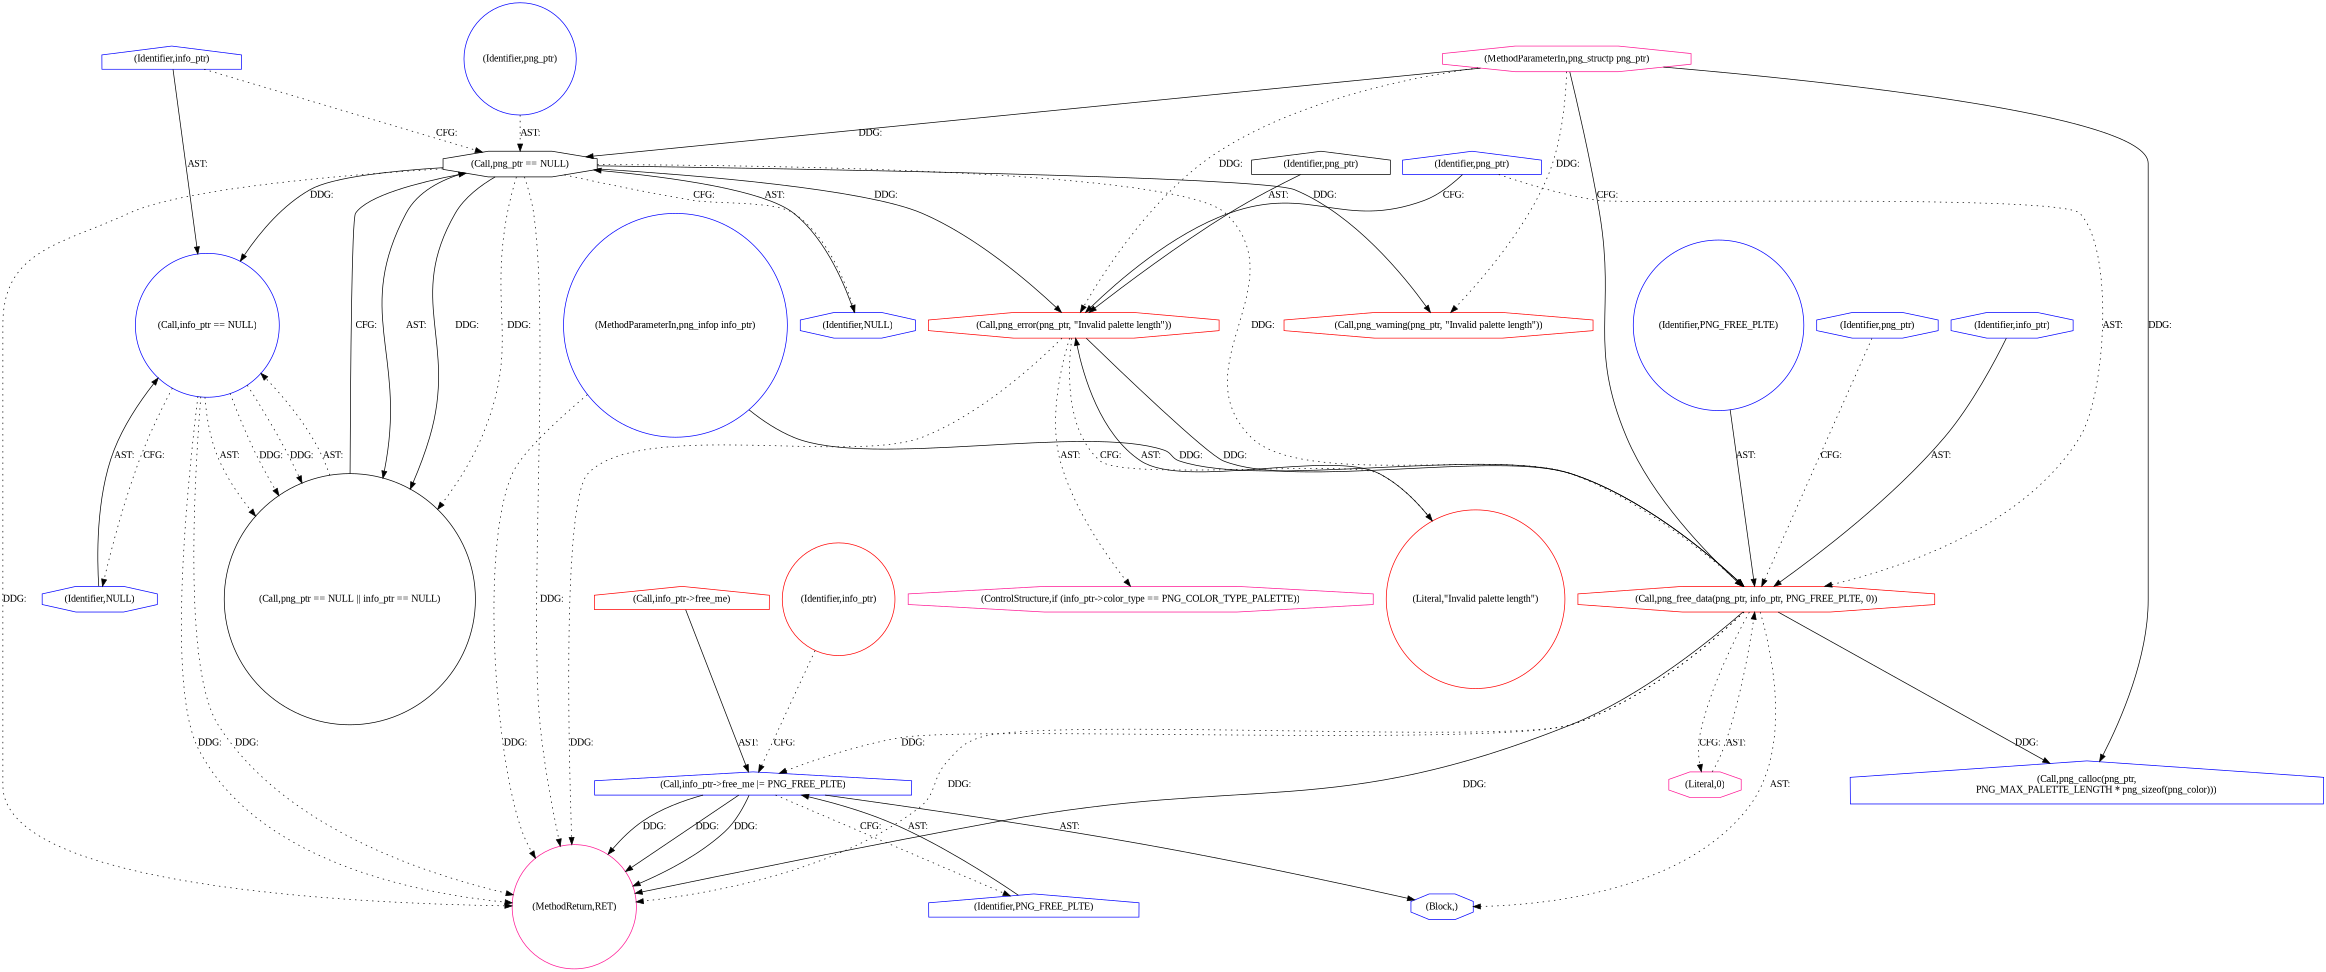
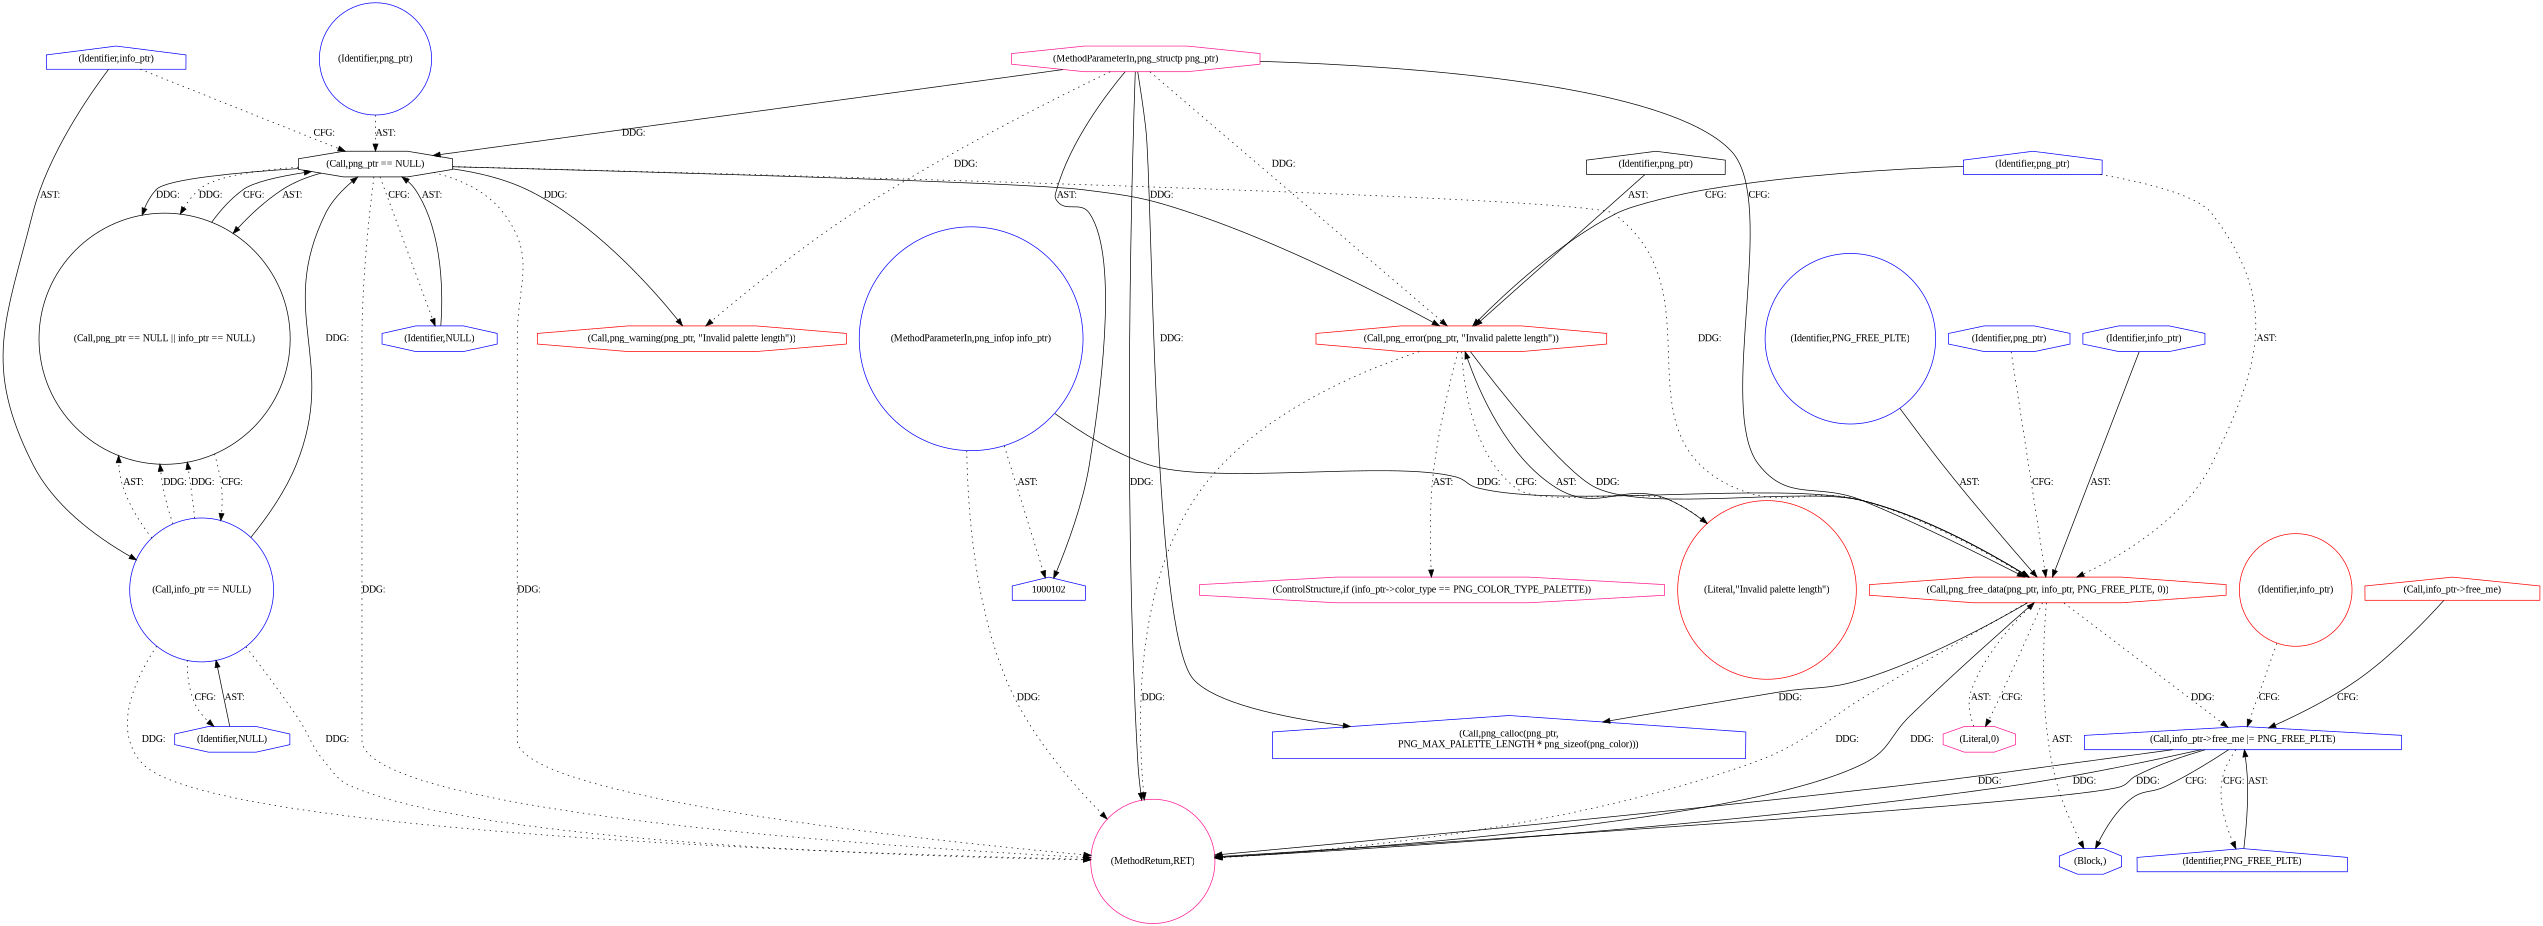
edge "(Call,png_ptr == NULL)" -> "(Call,info_ptr == NULL)": reversed
edge "(MethodParameterIn,png_structp png_ptr)" -> "(MethodReturn,RET)": added, label "DDG:"
edge "(Call,png_ptr == NULL || info_ptr == NULL)" -> "(Call,info_ptr == NULL)": label "AST: " -> "CFG: "
node "1000102": added
edge "(Call,info_ptr->free_me)" -> "(Call,info_ptr->free_me |= PNG_FREE_PLTE)": label "AST: " -> "CFG: "
edge "(Call,info_ptr->free_me |= PNG_FREE_PLTE)" -> "(Block,)": label "AST: " -> "CFG: "
